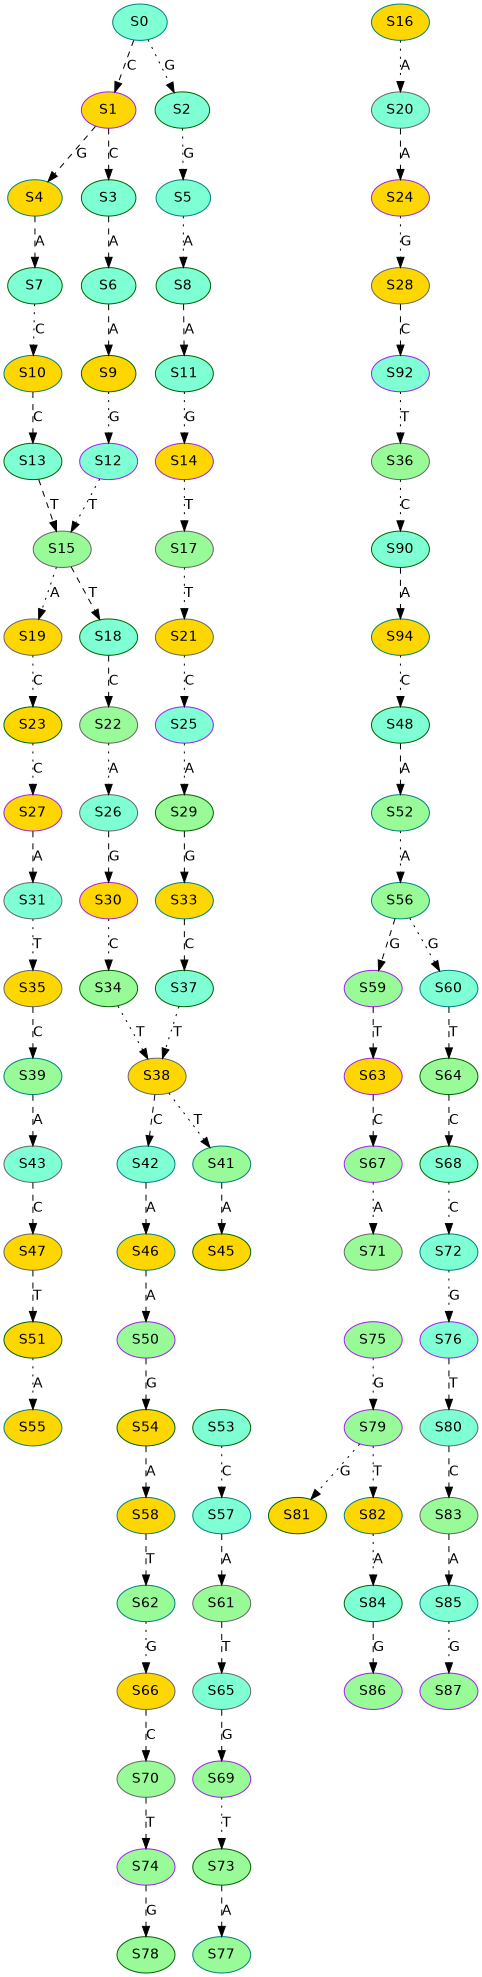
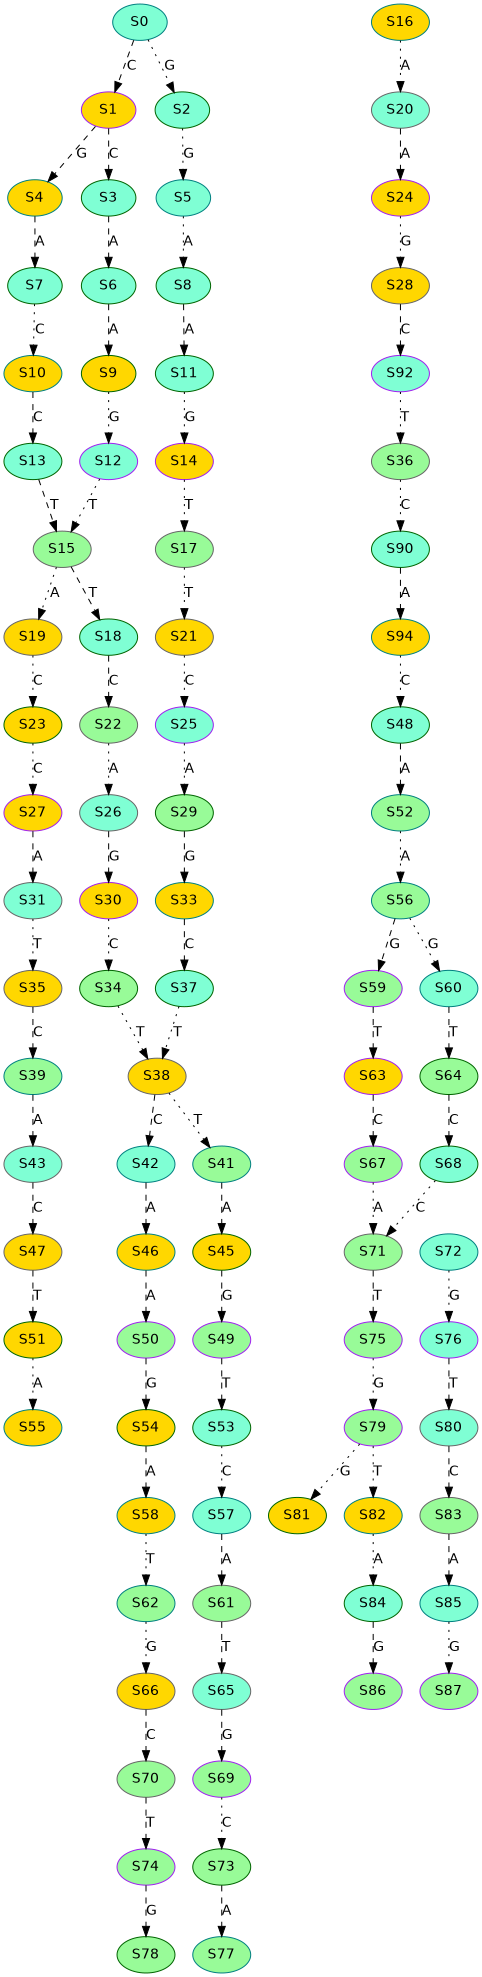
edge "S68" -> "S72": now "S68" -> "S71"
edge "S71" -> "S75": added, label "T"
node "S49": added
edge "S58" -> "S62": style dashed -> dotted
edge "S69" -> "S73": label "T" -> "C"
